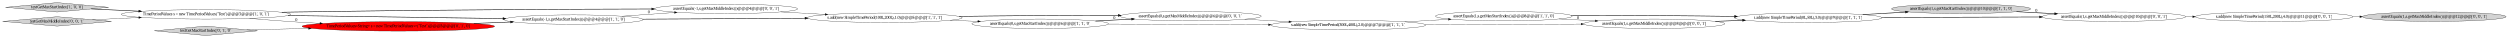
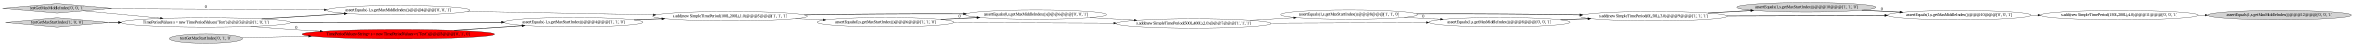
edge "assertEquals(-1,s.getMaxStartIndex())@@@4@@@['1', '1', '0']" -> "assertEquals(-1,s.getMaxMiddleIndex())@@@4@@@['0', '0', '1']": now "testGetMaxMiddleIndex['0', '0', '1']" -> "assertEquals(-1,s.getMaxMiddleIndex())@@@4@@@['0', '0', '1']"
node "testGetMaxStartIndex['0', '1', '0']": shape diamond -> ellipse
